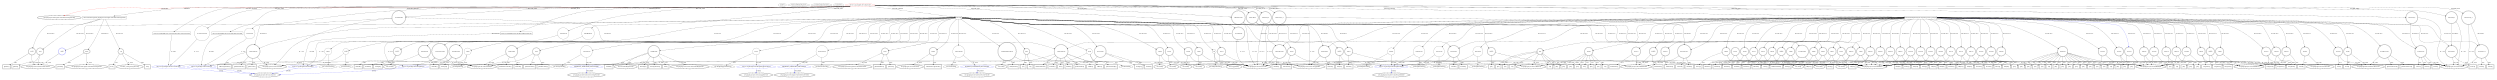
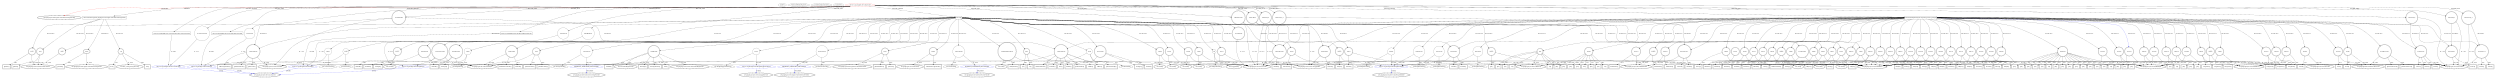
node "VAR5": color blue -> black
edge "VAR78" -> "com.google.gwt.json.client.JSONValue": removed, label "OF_TYPE"
